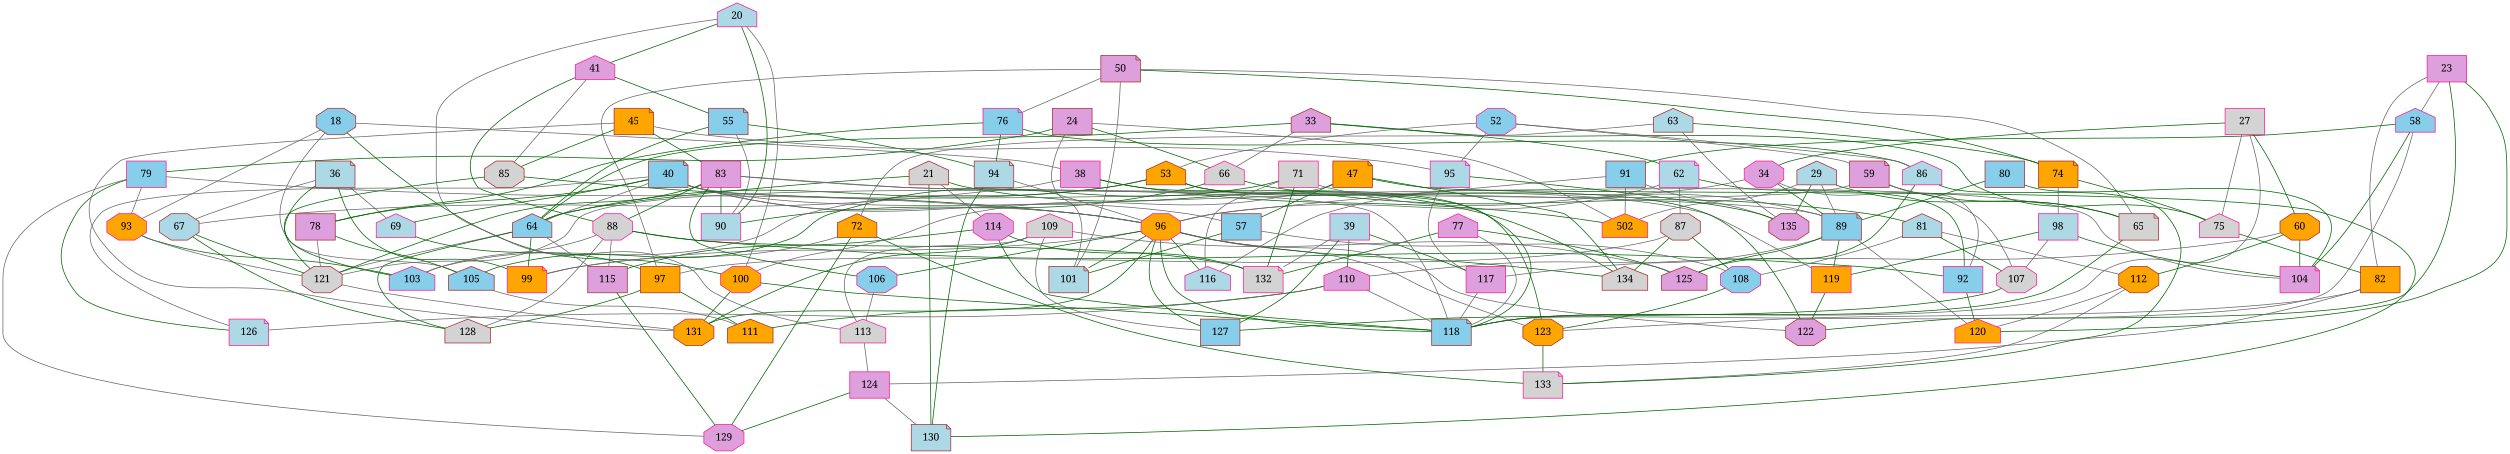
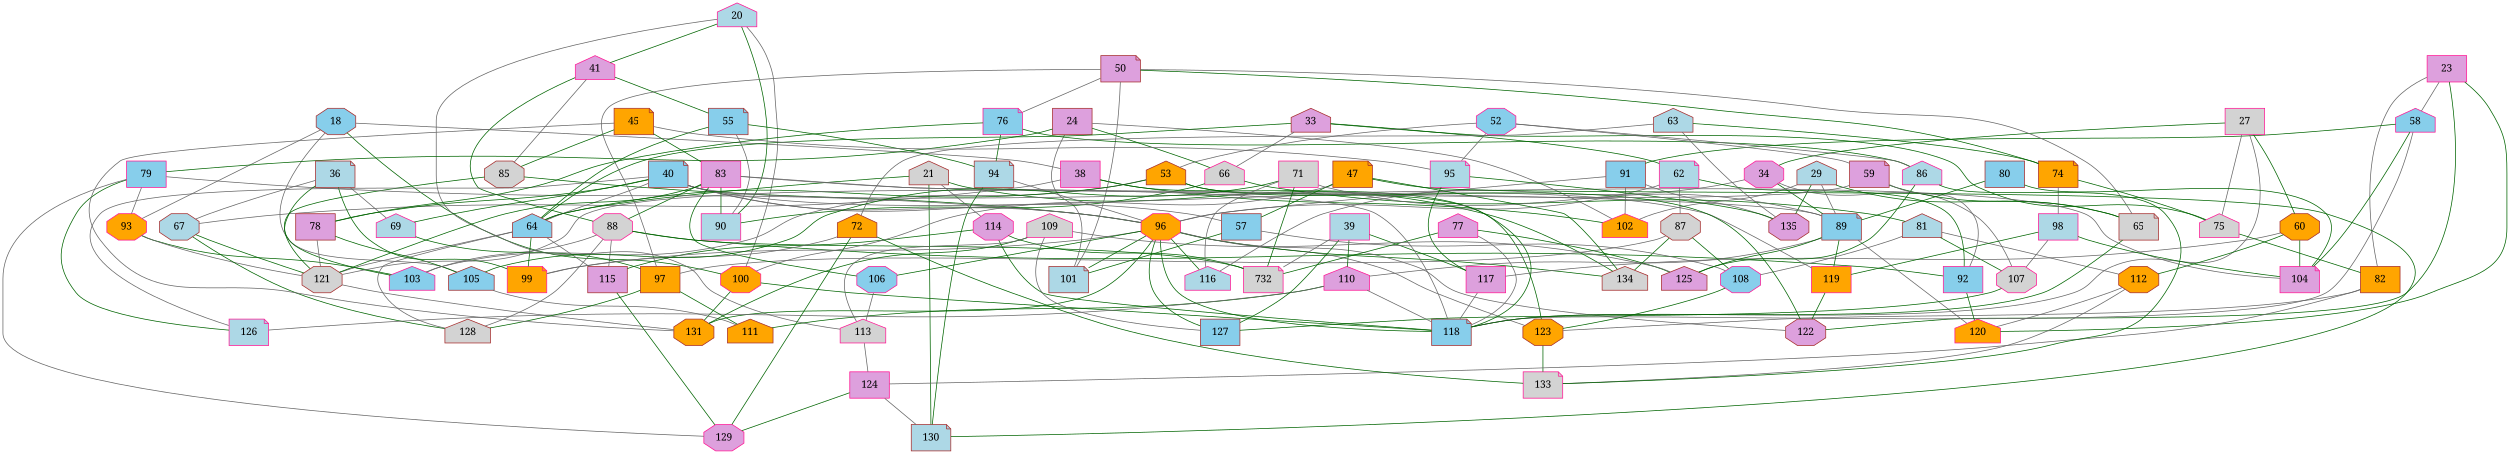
node "502": label "502" -> "102"
edge "95" -- "117": color gray40 -> darkgreen
edge "64" -- "128": color darkgreen -> gray40
node "132": label "132" -> "732"
